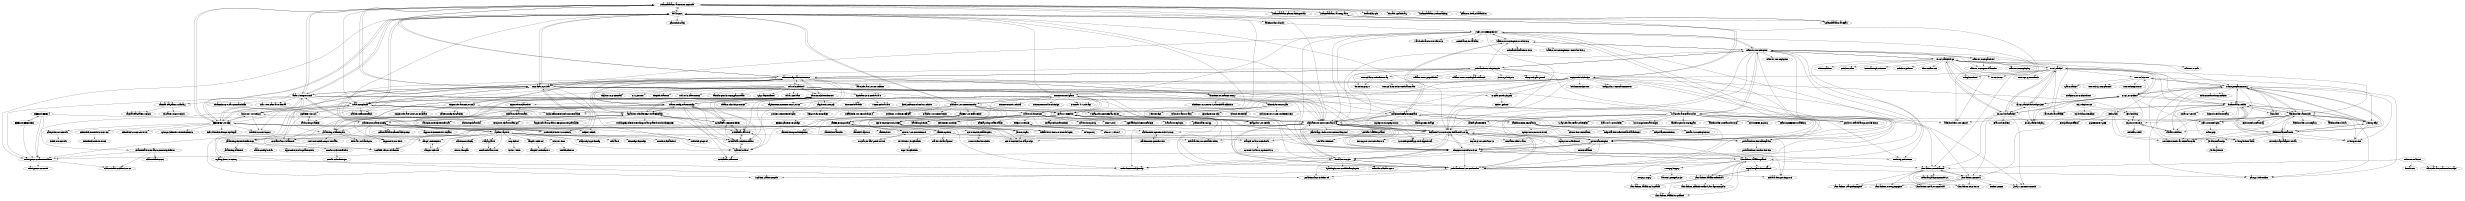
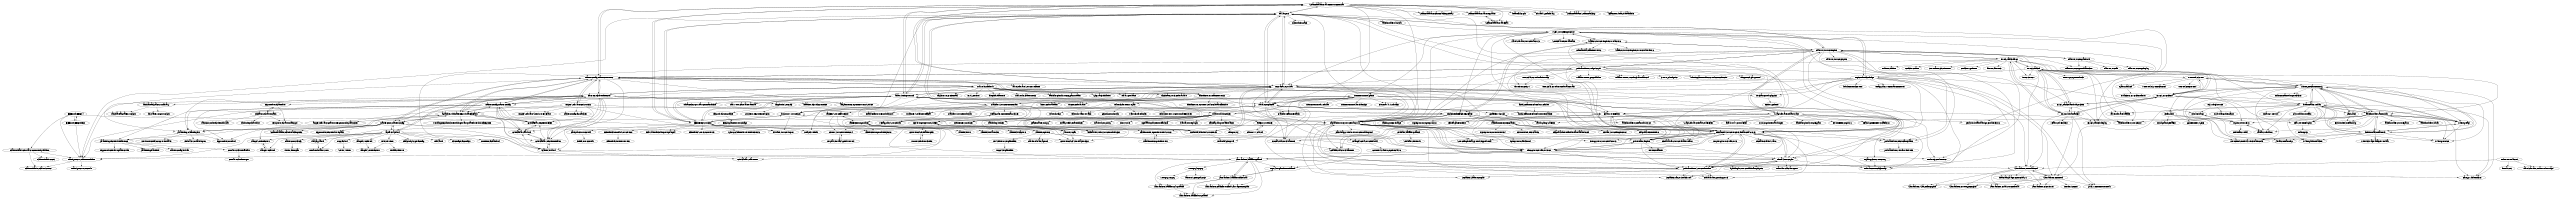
node "solsticegamestudios/GModCEFCodecFix": added
node "nukeykt/NBlood": removed
node "thecrock/rehlds-nosteam": label "thecrock/rehlds-nosteam" -> "plus/rehlds-nosteam"
node "jkivilin/jk_botti": removed
